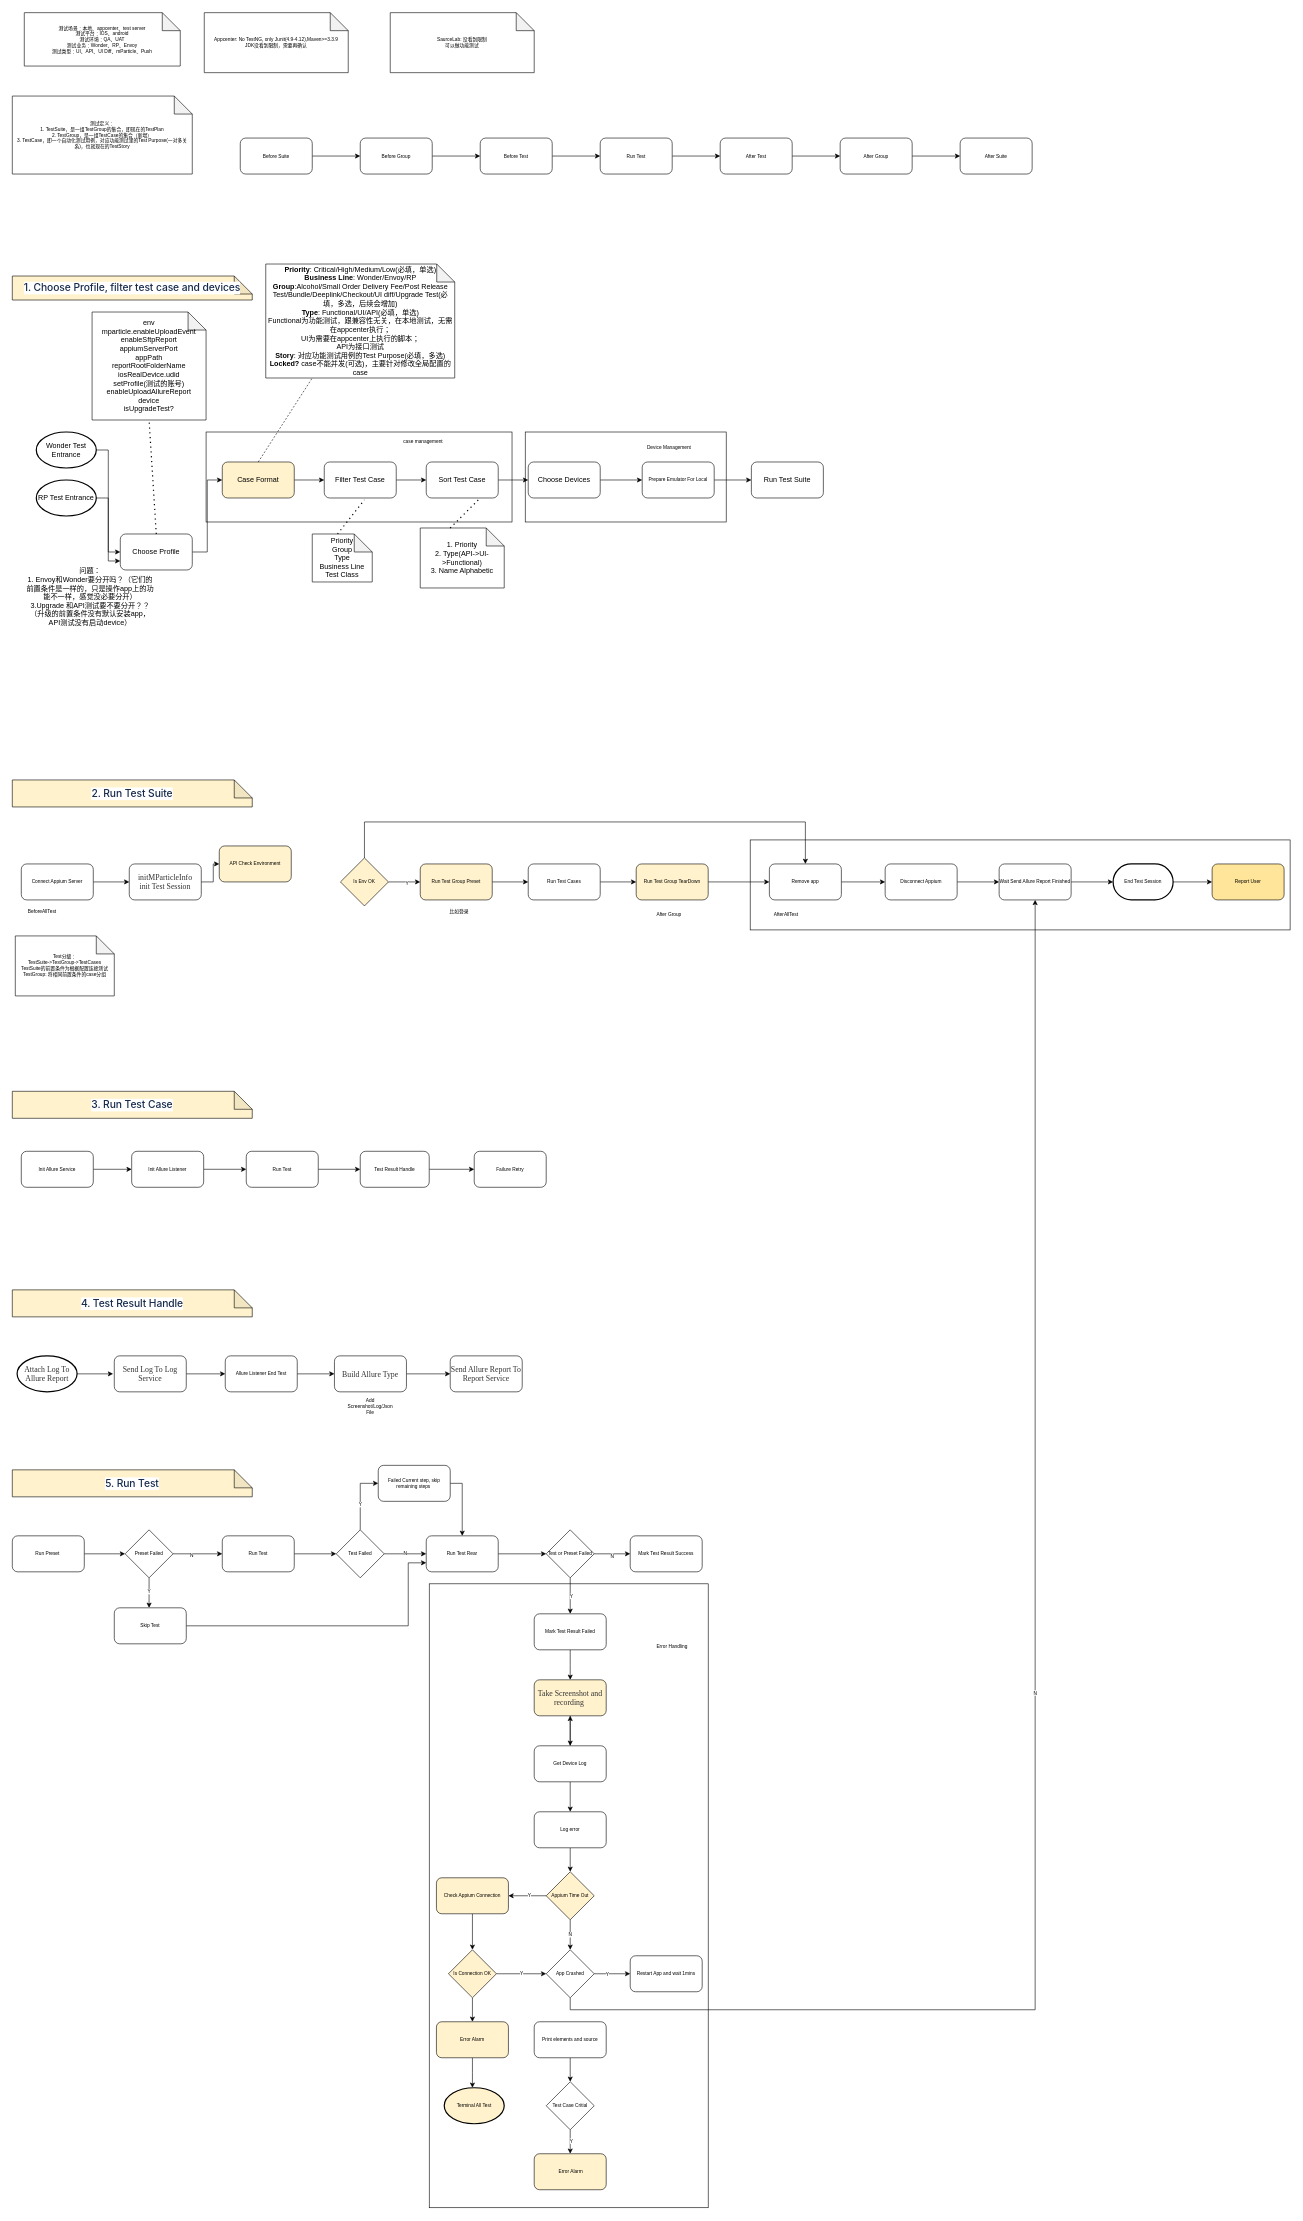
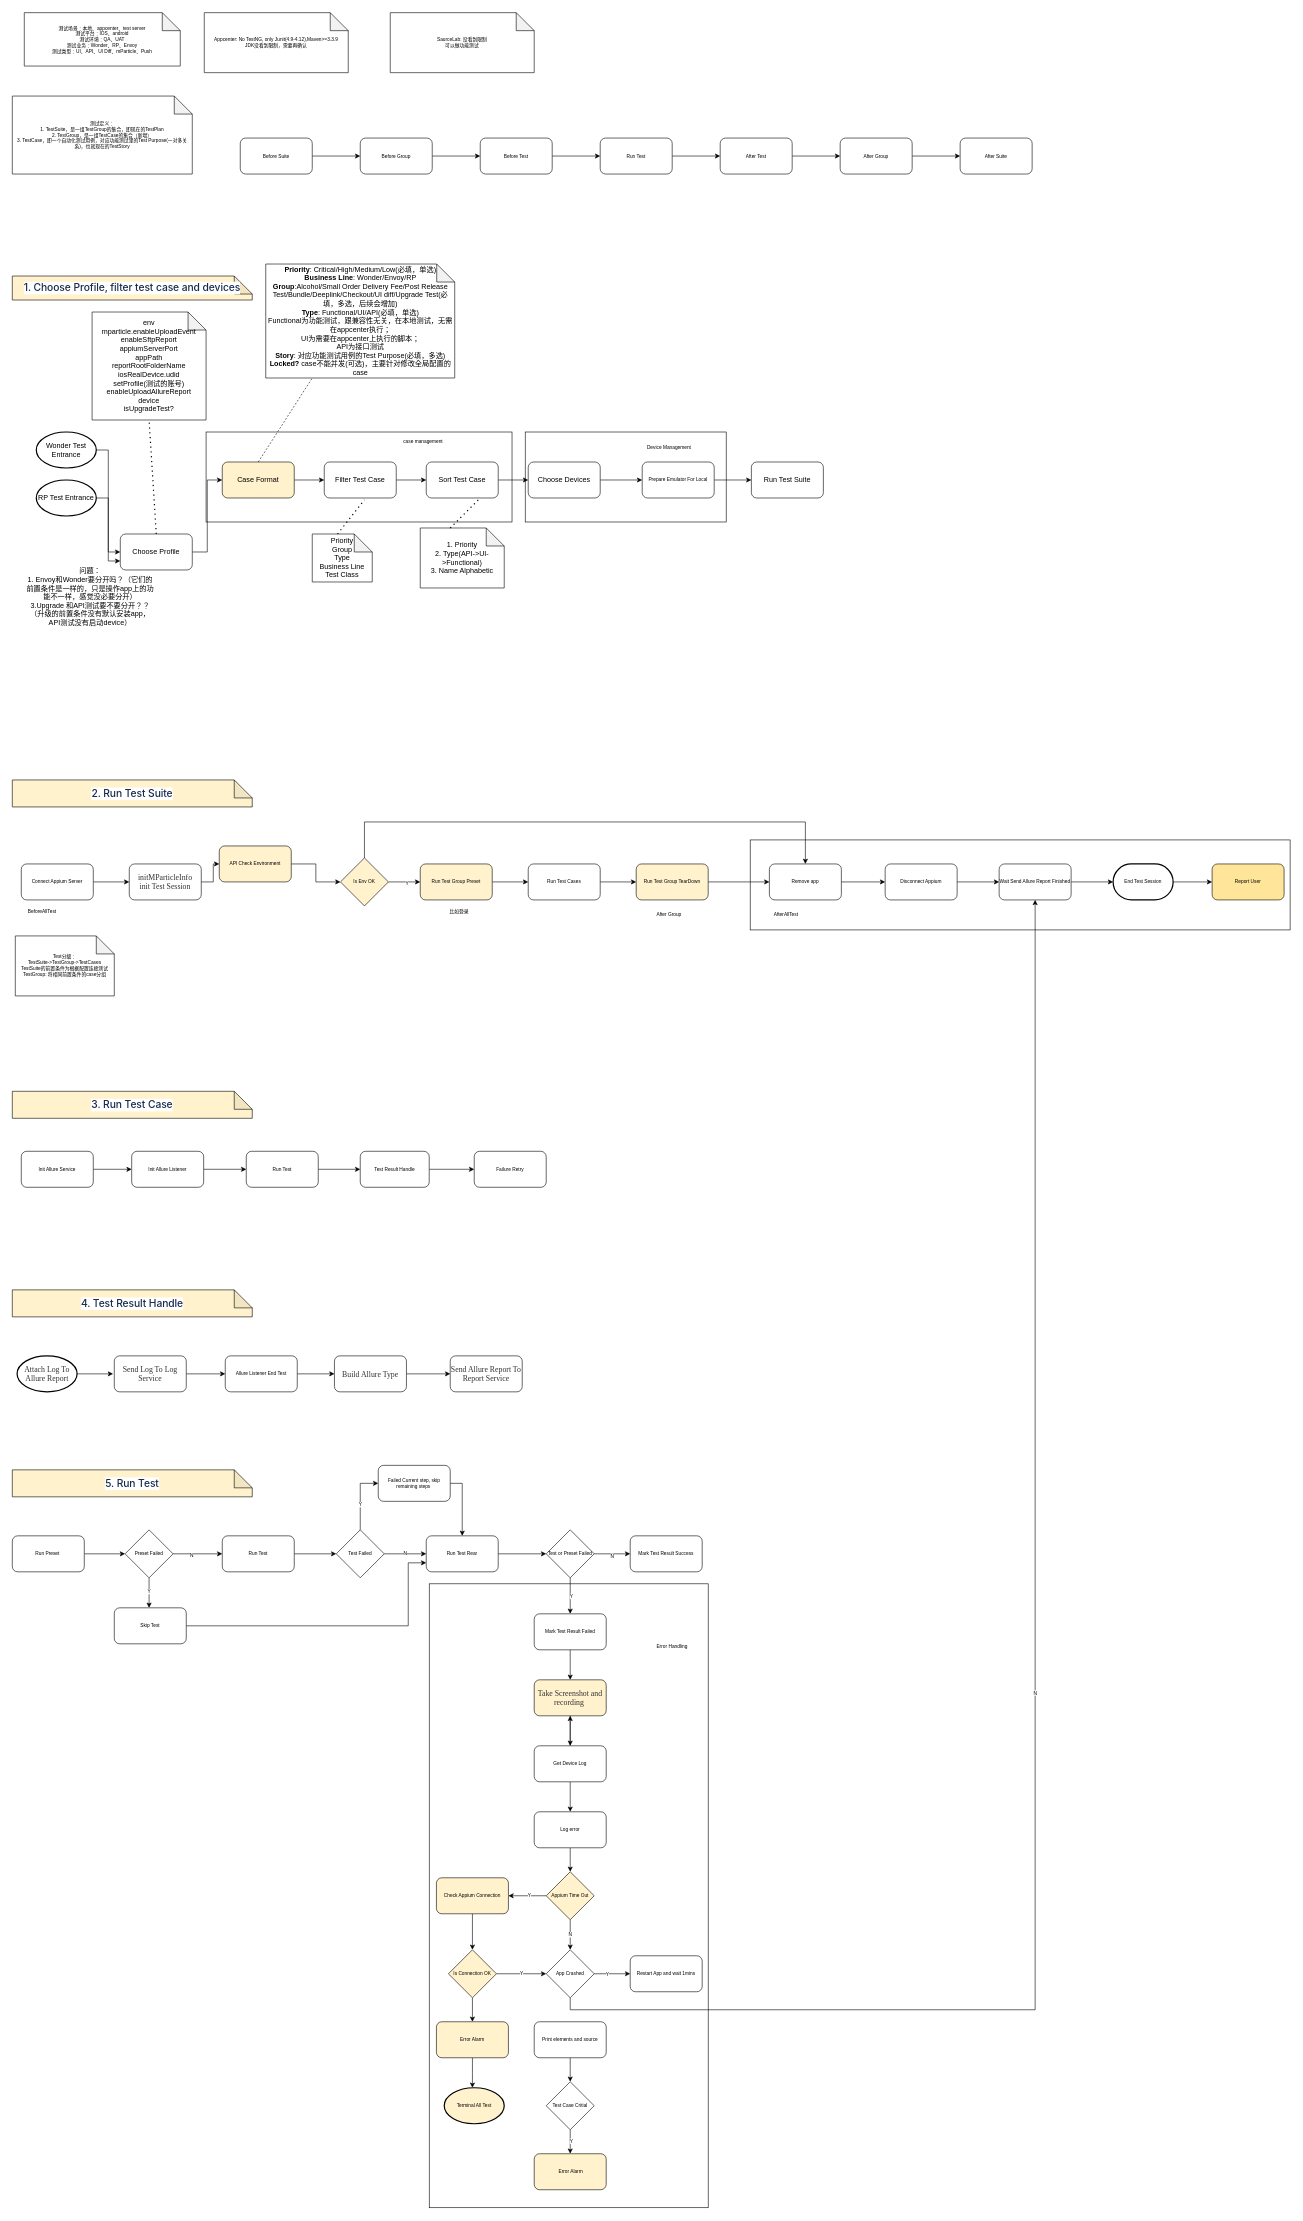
edge "API Check Environment" -> "Is Env OK": added
node "Add Screenshot/Log/Json File": removed
